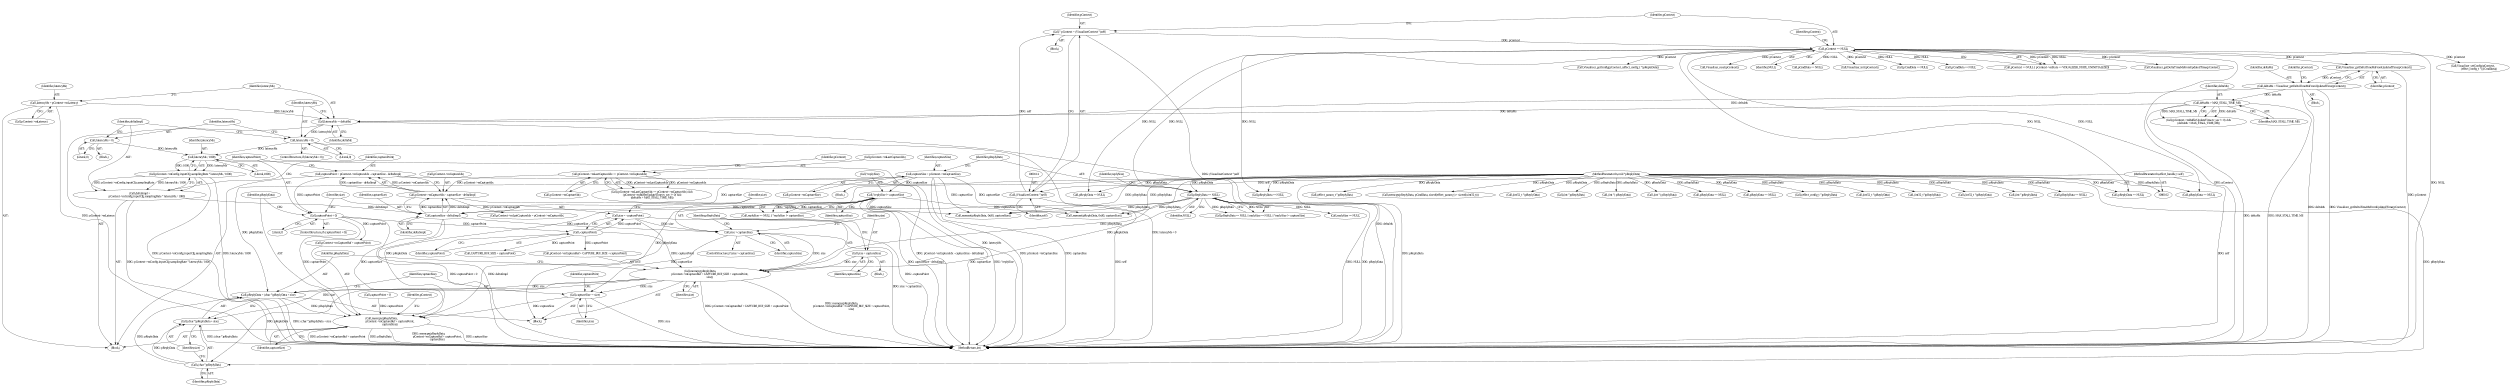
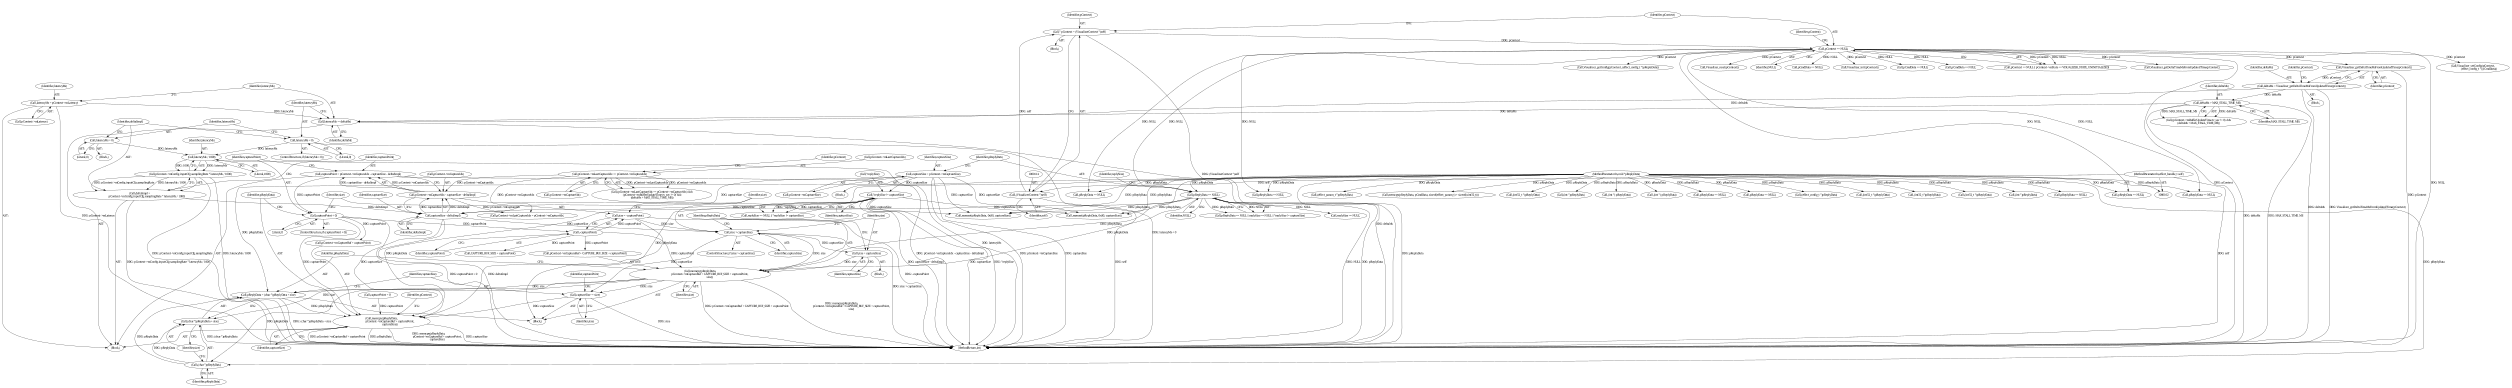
edge "(Call,latencyMs -= deltaMs)" -> "(Call,latencyMs < 0)": removed, label "DDG: latencyMs"
edge "(Call,pContext->mLastCaptureIdx == pContext->mCaptureIdx)" -> "(Call,pContext->mLastCaptureIdx = pContext->mCaptureIdx)": added, label "DDG: pContext->mCaptureIdx"
edge "(Call,size > captureSize)" -> "(Call,size = captureSize)": added, label "DDG: captureSize"
